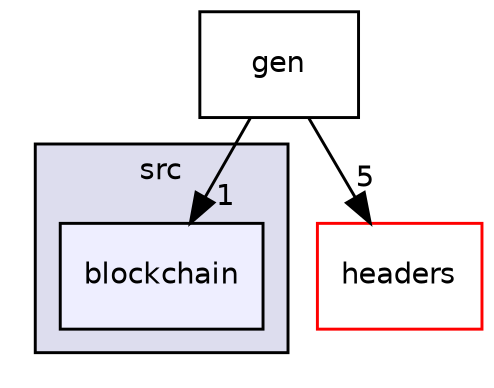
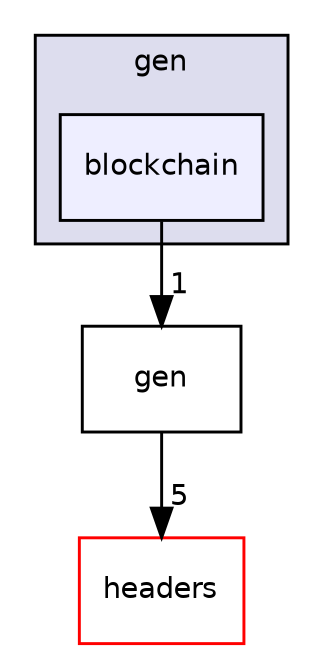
edge "gen" -> "blockchain": reversed
cluster "src": label "src" -> "gen"
